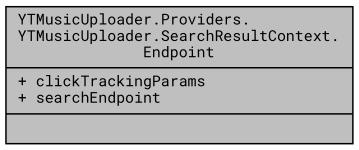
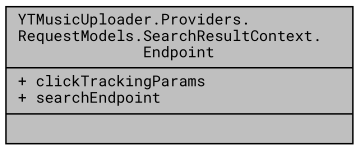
node "YTMusicUploader.Providers.": text "YTMusicUploader.SearchResultContext." -> "RequestModels.SearchResultContext."
